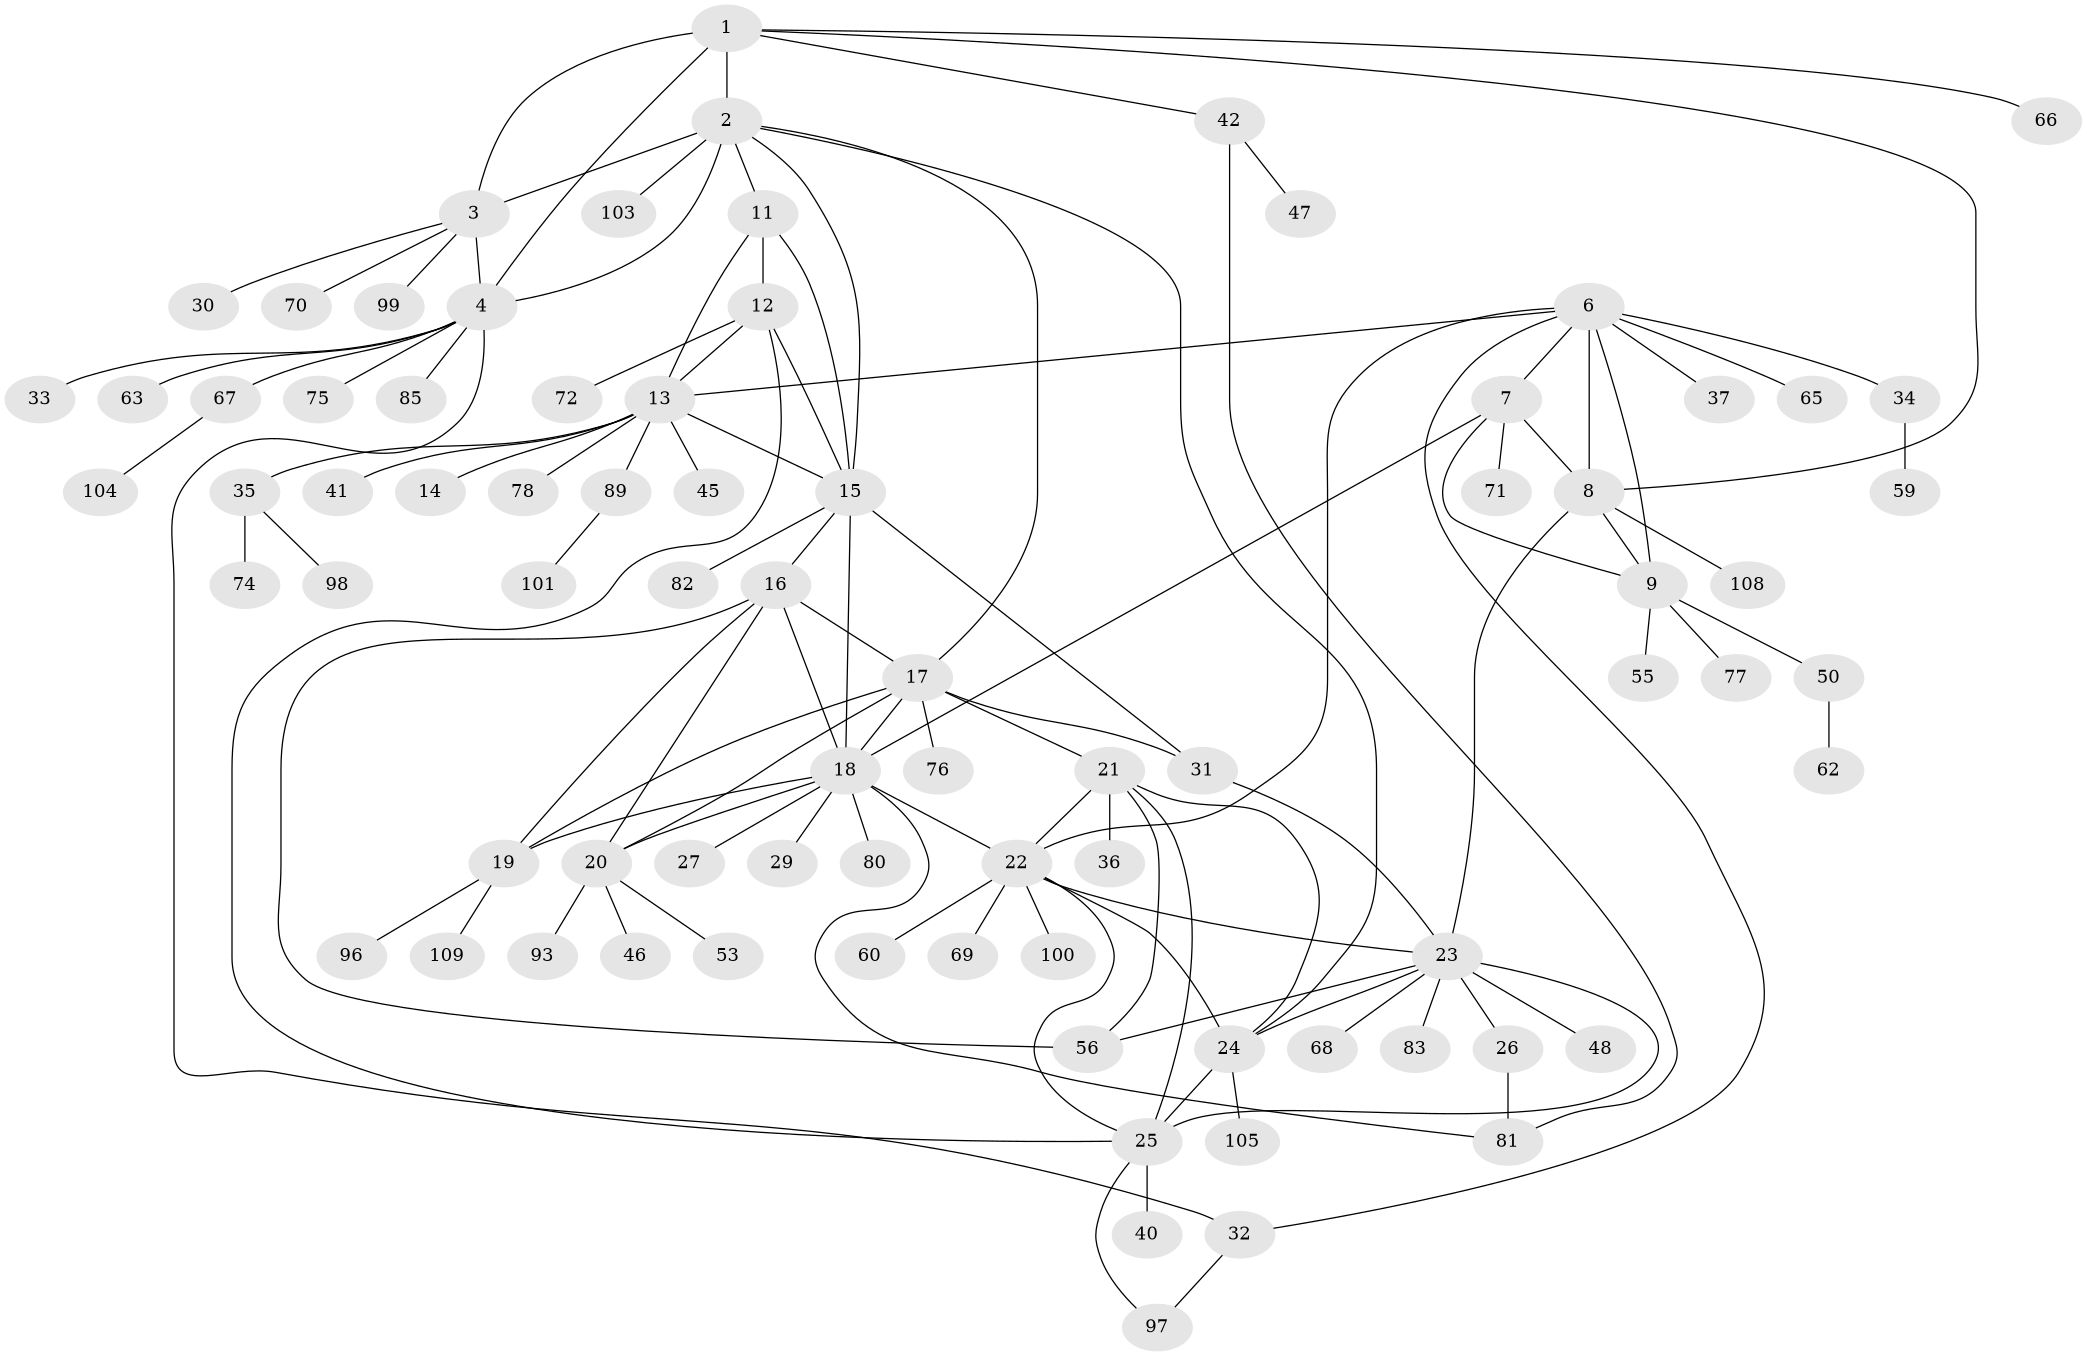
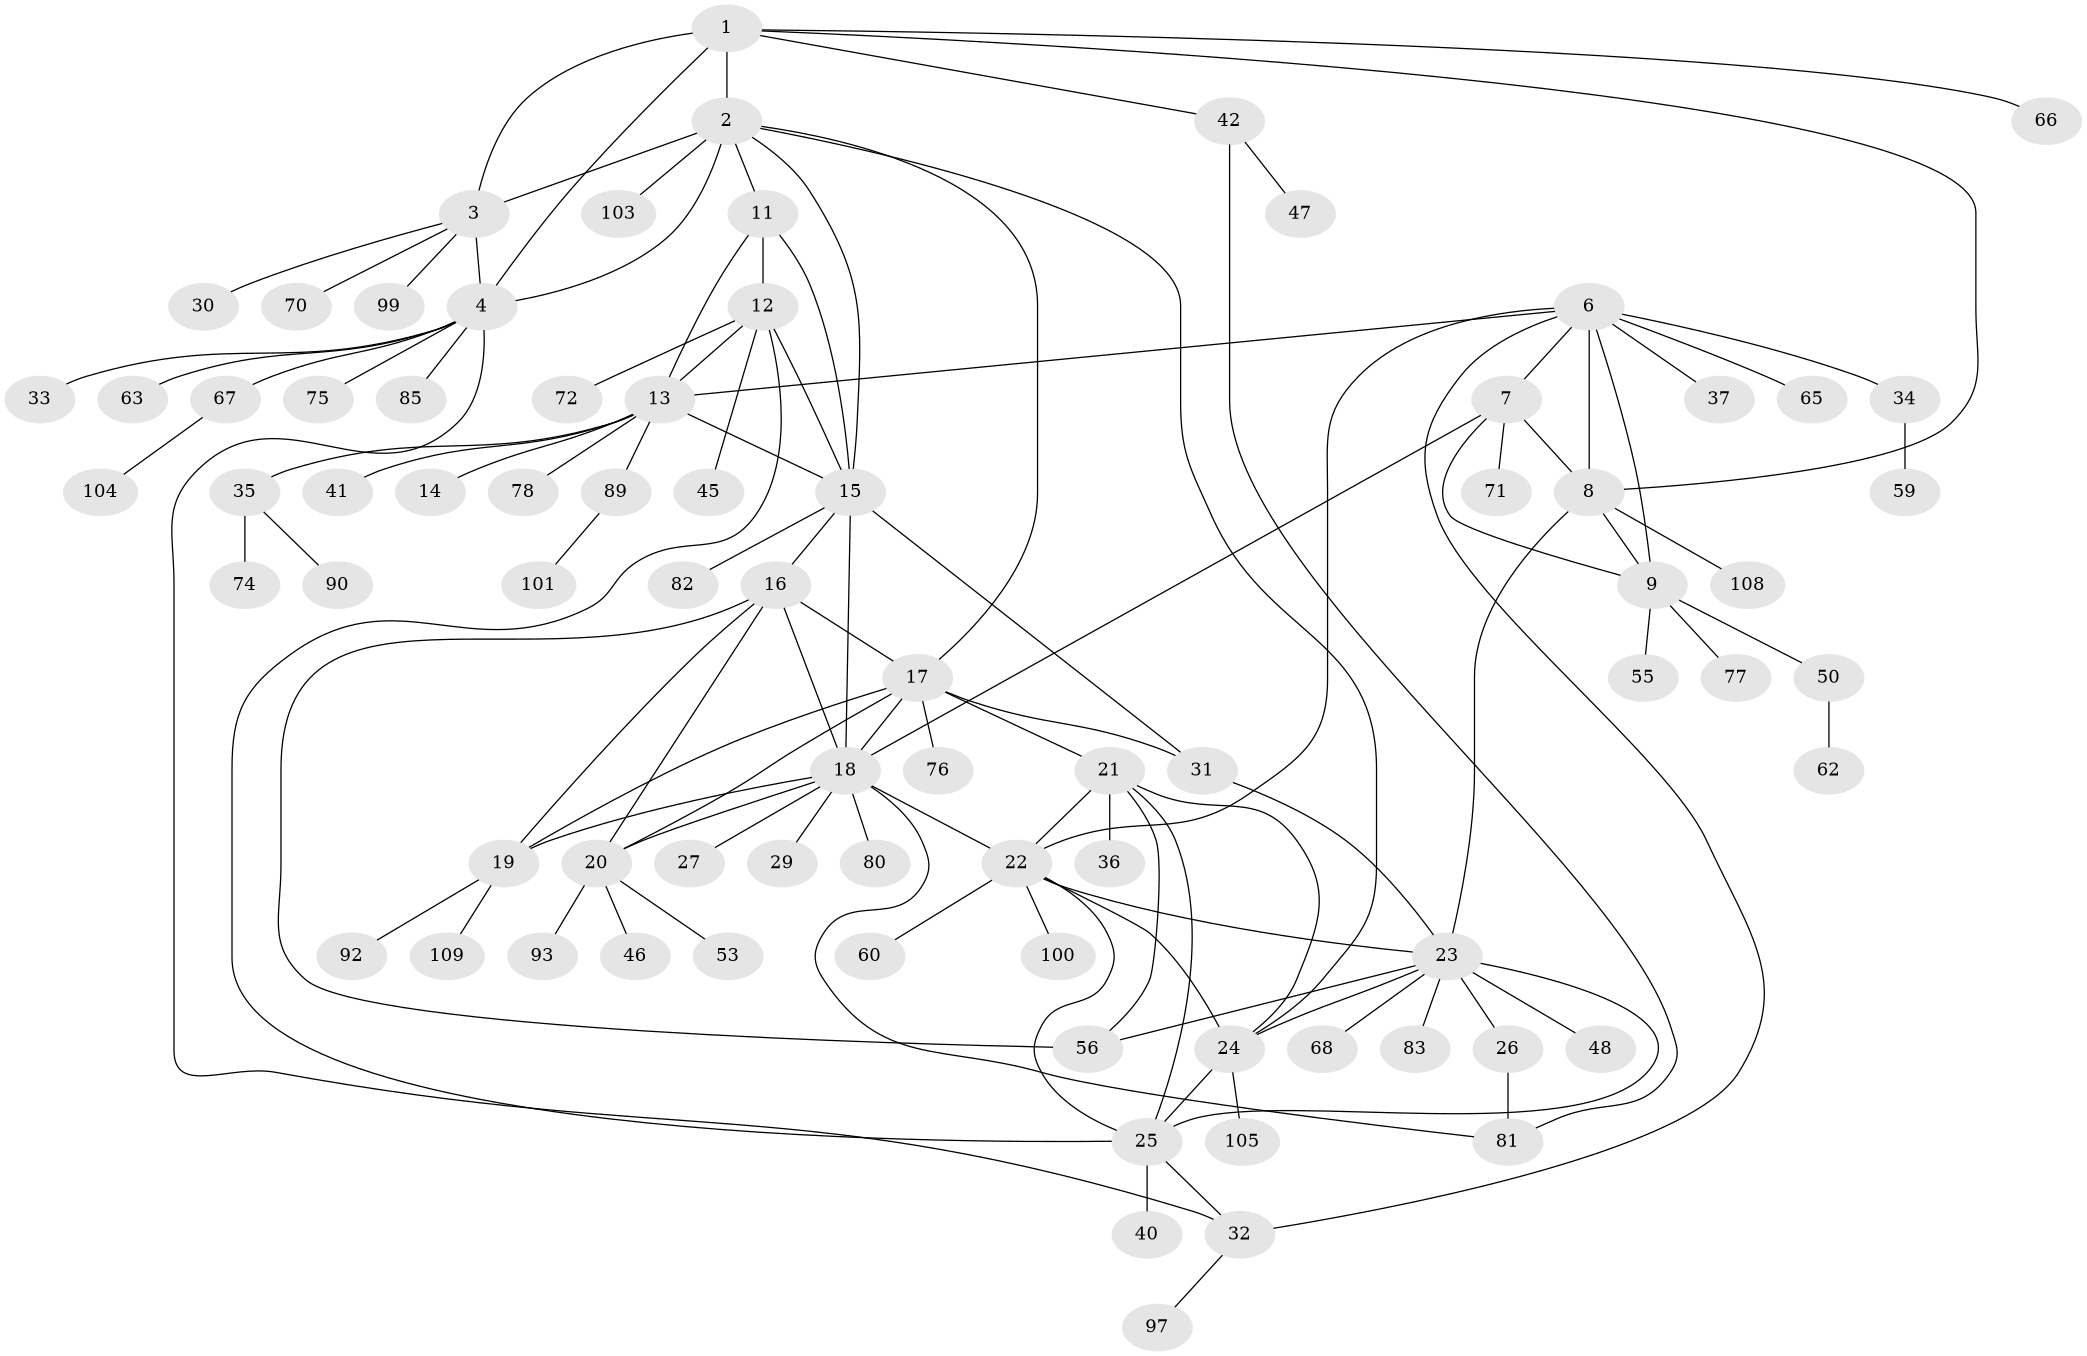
edge "13" -- "45": now "12" -- "45"
node "98": label "98" -> "90"
node "96": label "96" -> "92"
node "69": removed
edge "25" -- "97": now "25" -- "32"
